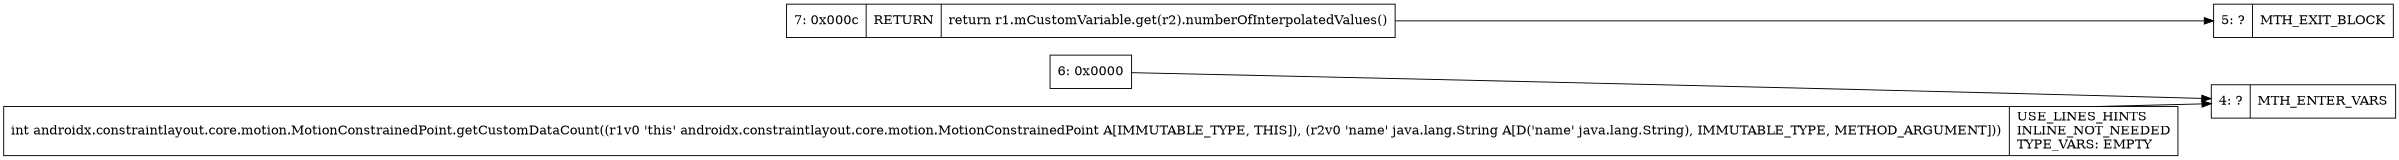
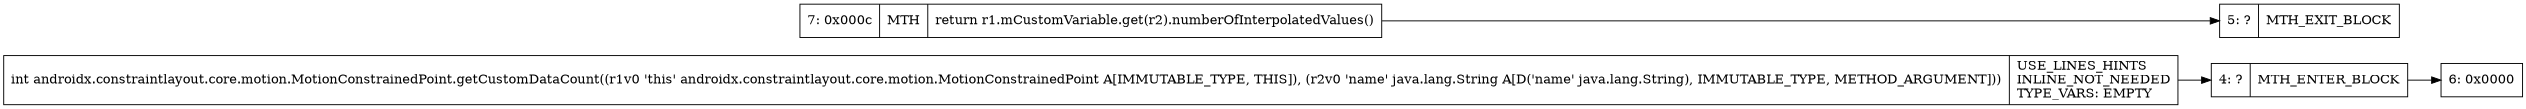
node "7: 0x000c": text "RETURN" -> "MTH"
edge "6: 0x0000" -> "4: ?": reversed
node "4: ?": text "MTH_ENTER_VARS" -> "MTH_ENTER_BLOCK"
